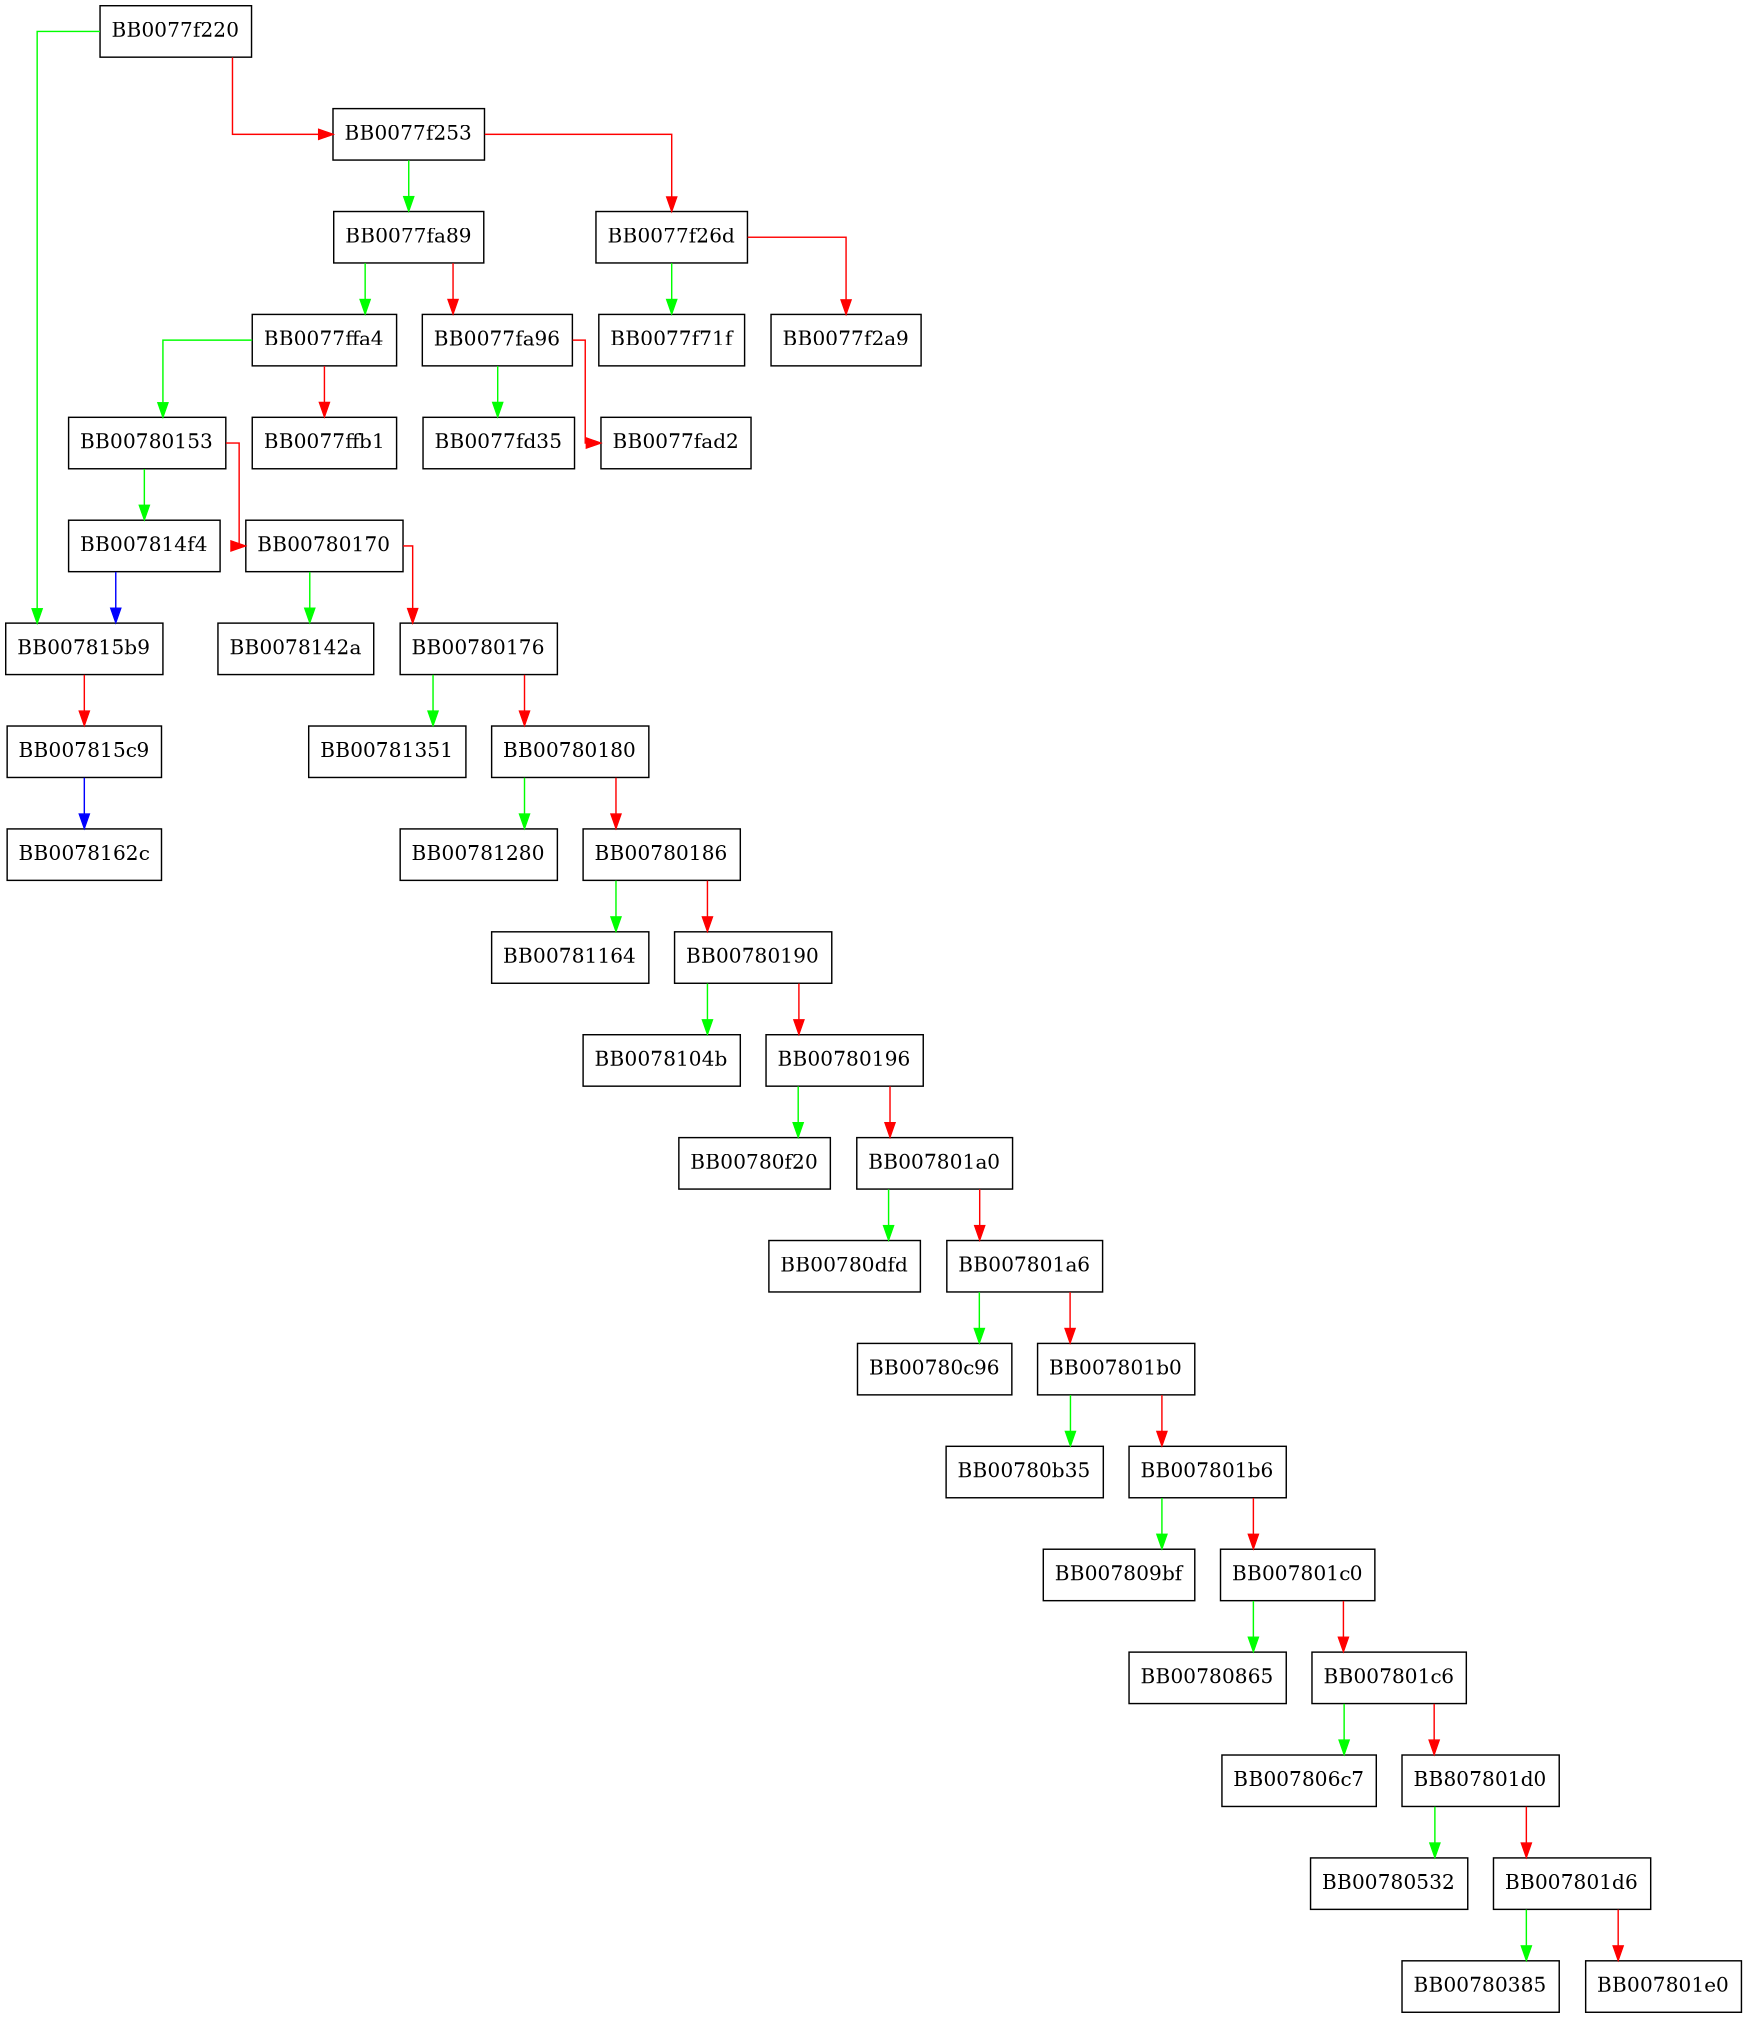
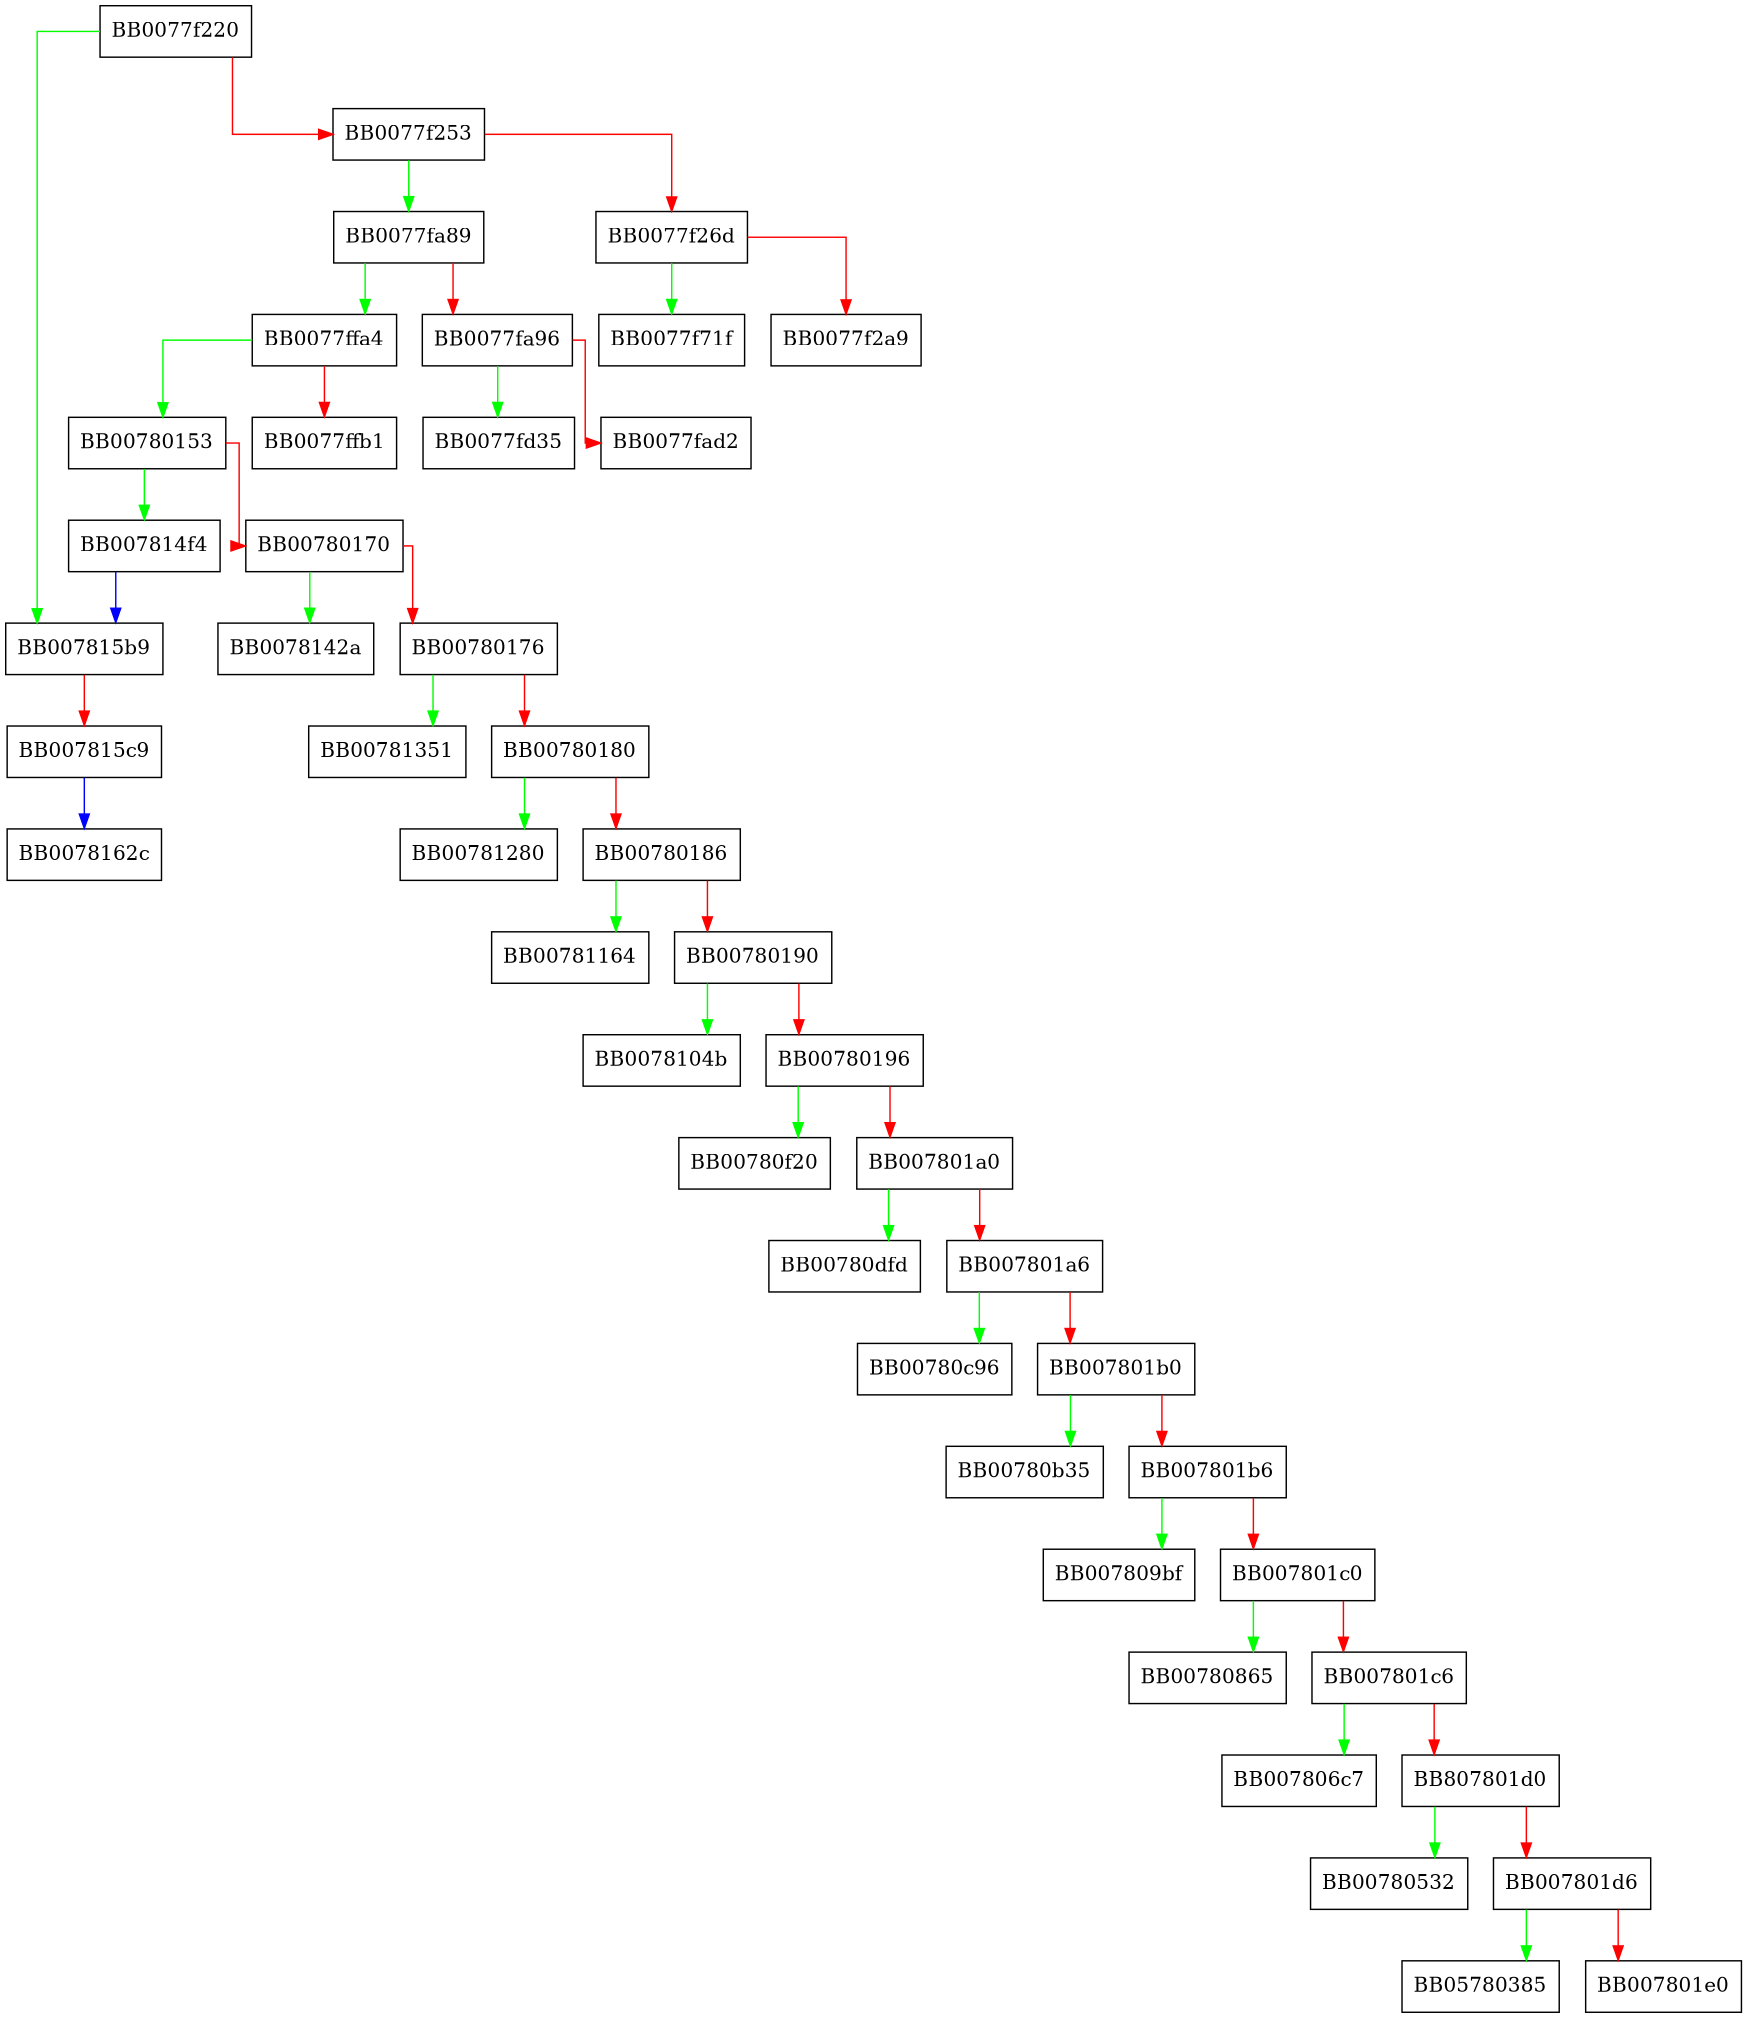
node "BB00780385": label "BB00780385" -> "BB05780385"
